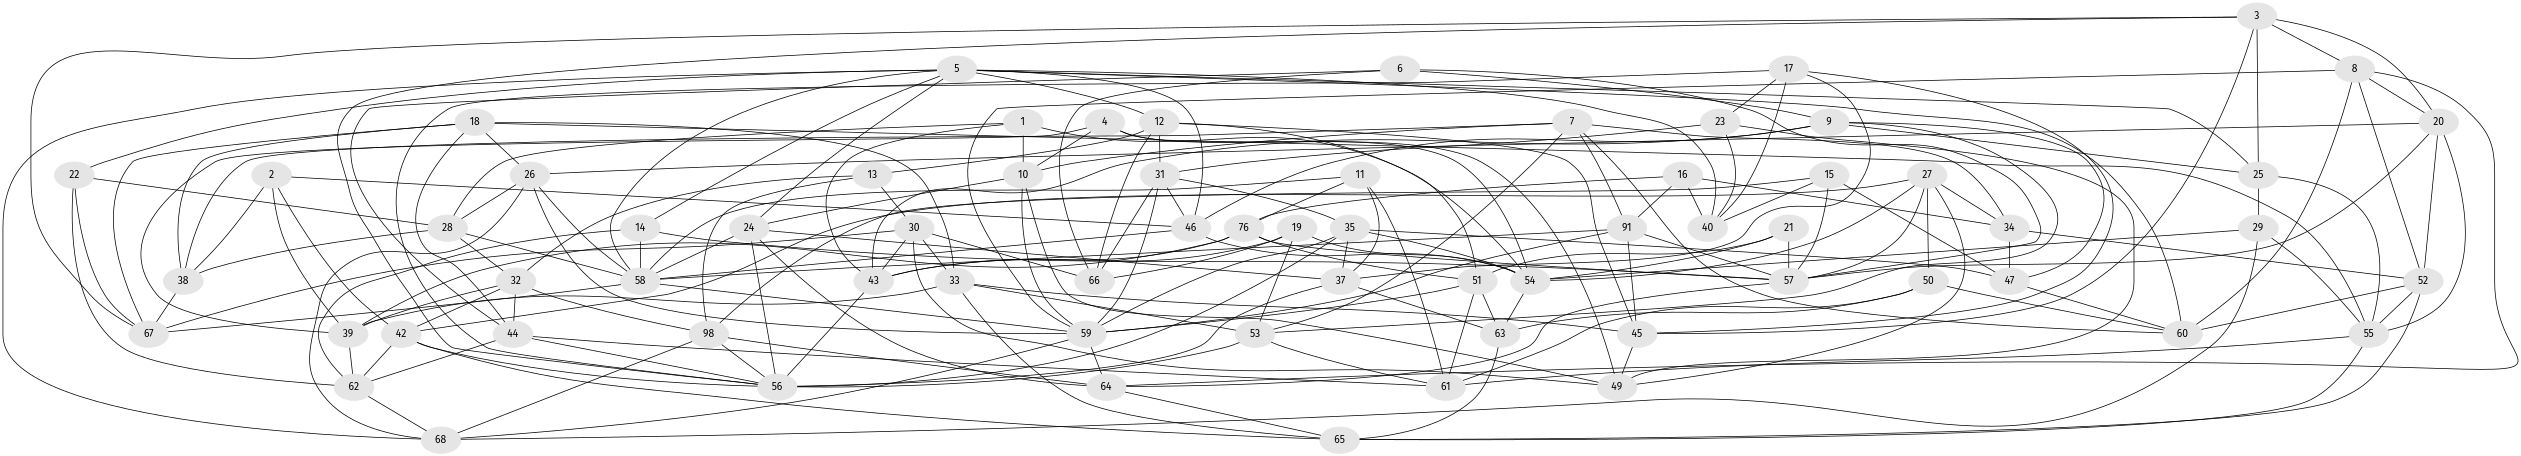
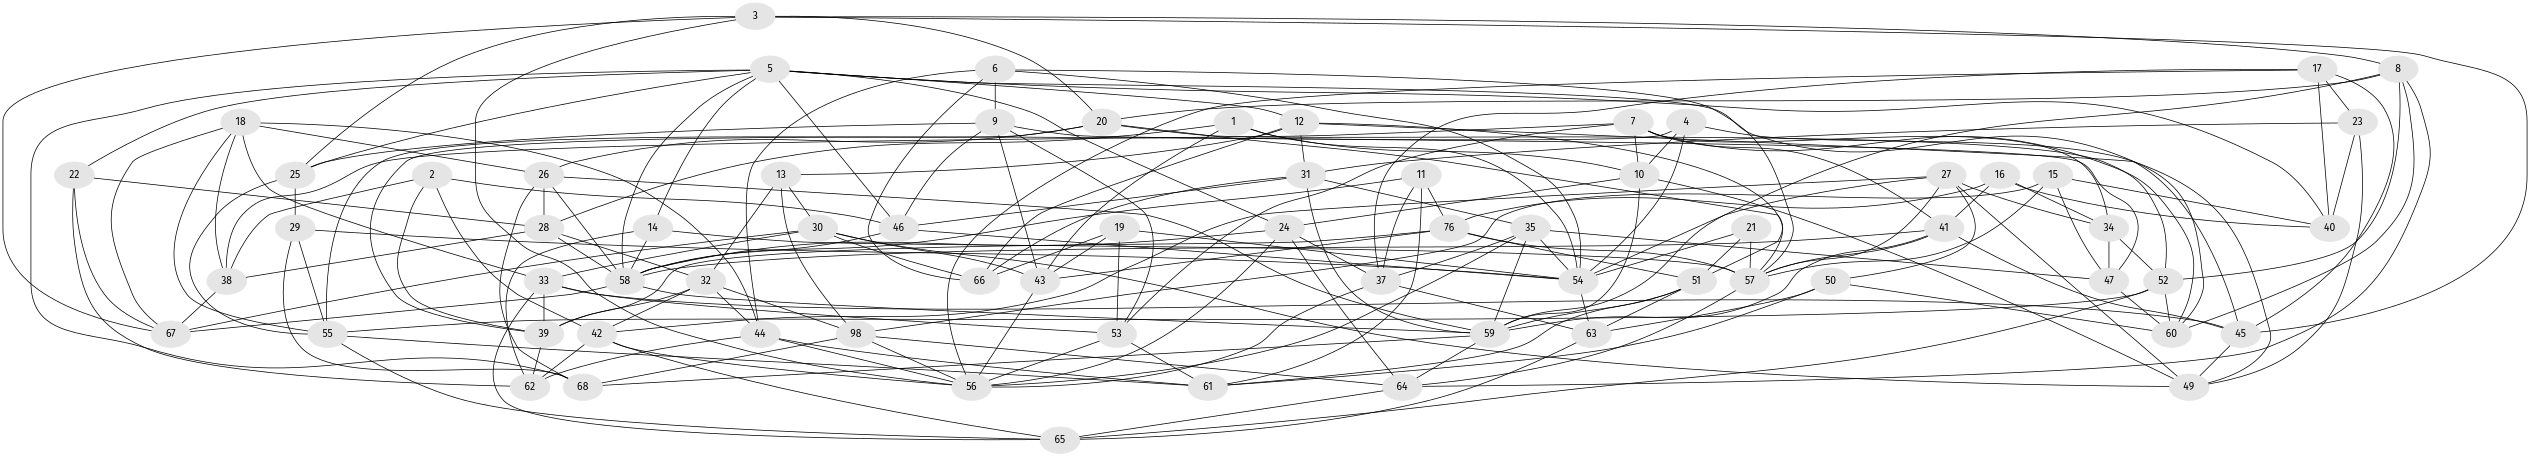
edge "6" -- "54": added
node "91": label "91" -> "41"
edge "62" -- "68": removed
